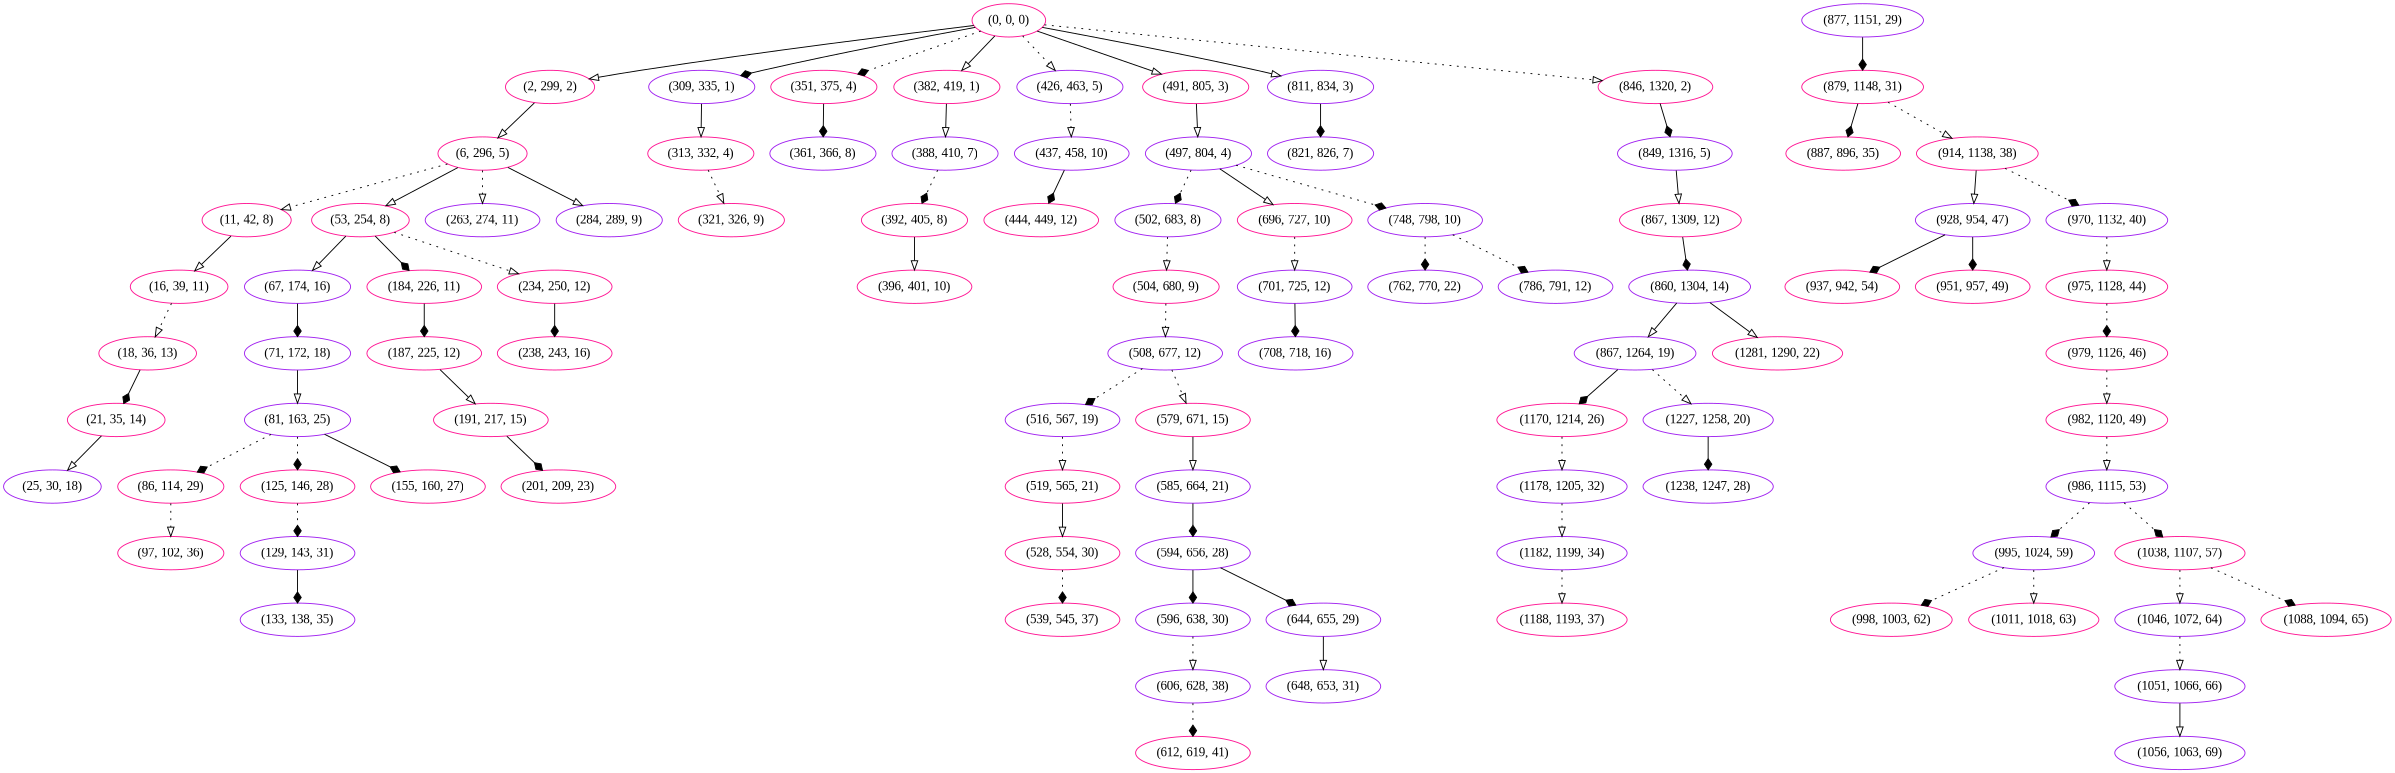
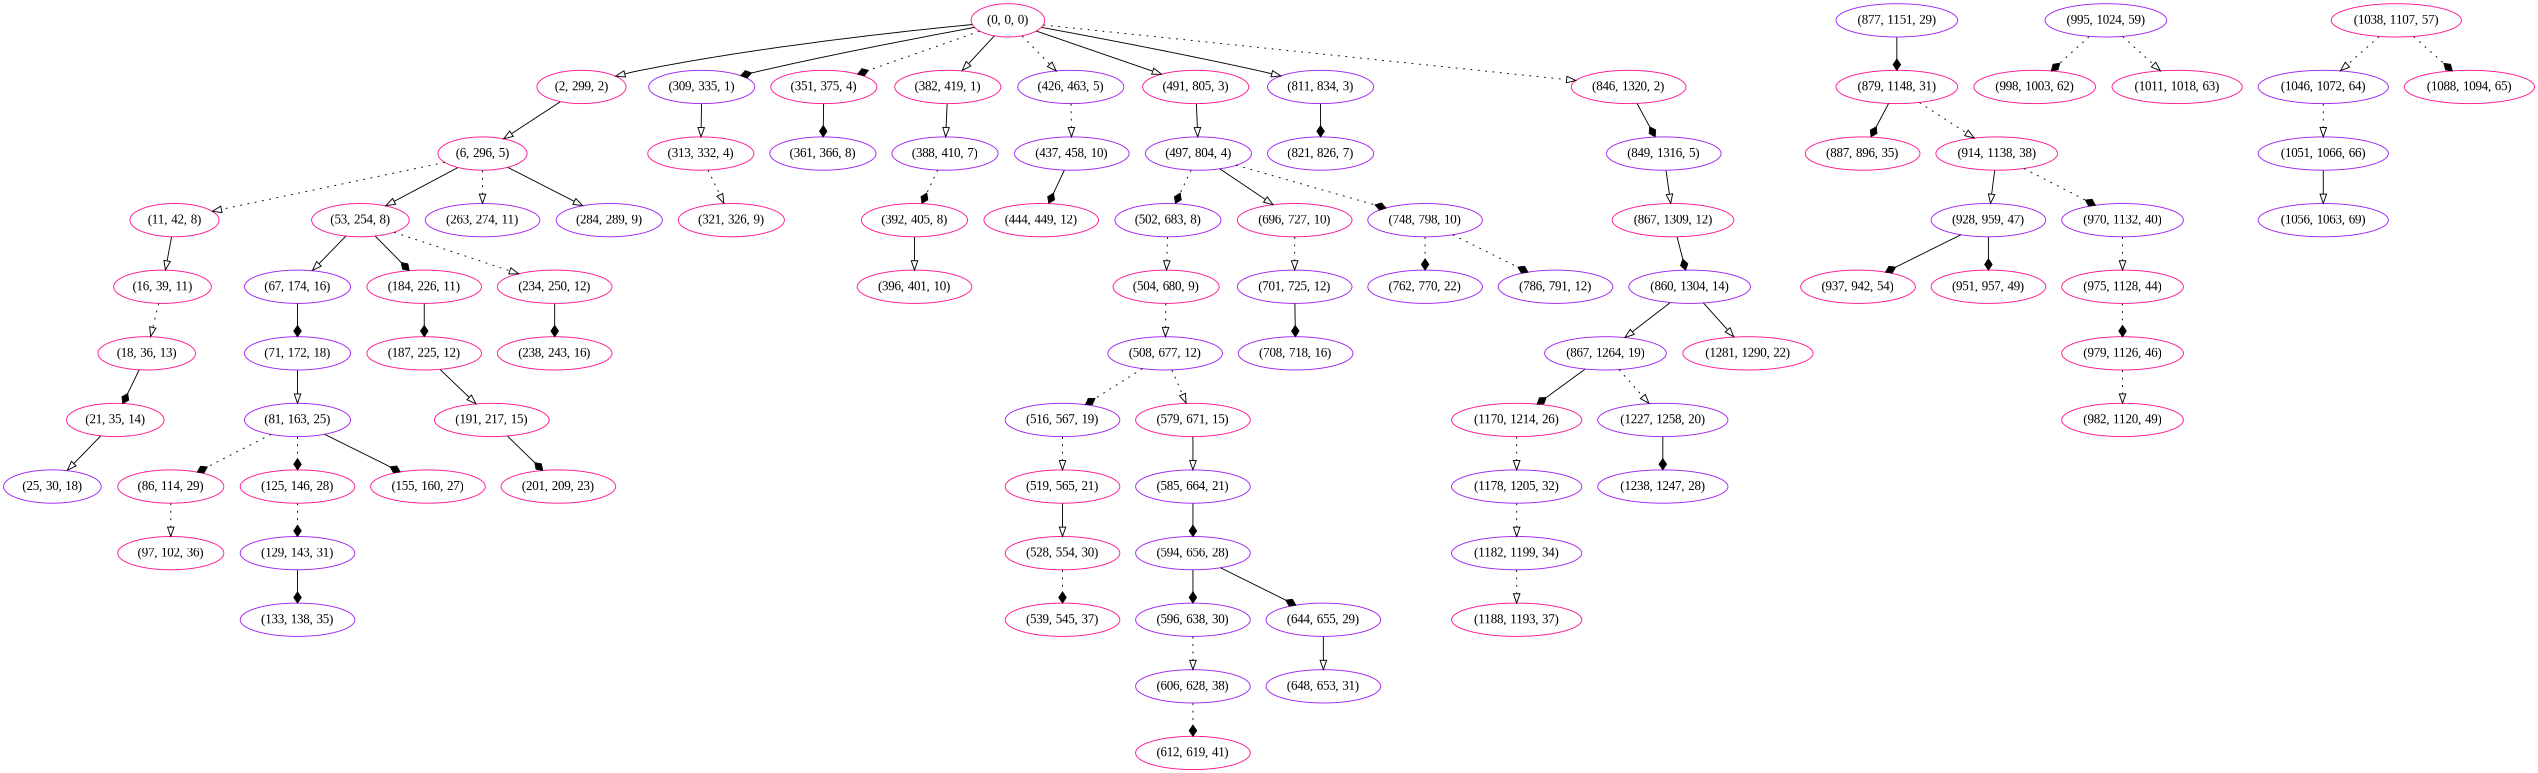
node "(928, 954, 47)": label "(928, 954, 47)" -> "(928, 959, 47)"
node "(986, 1115, 53)": removed
